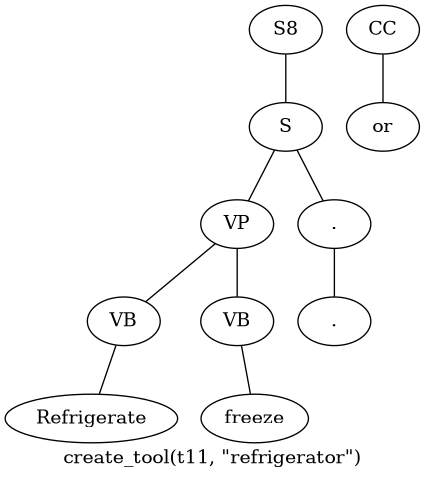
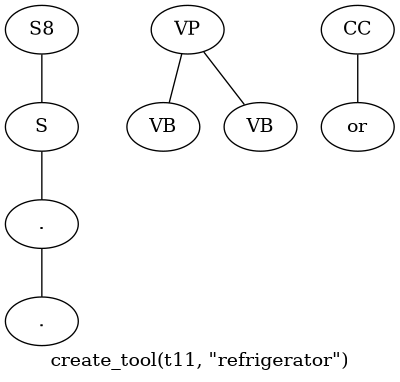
edge "S" -- "VP": removed
node "Refrigerate": removed
node "freeze": removed
